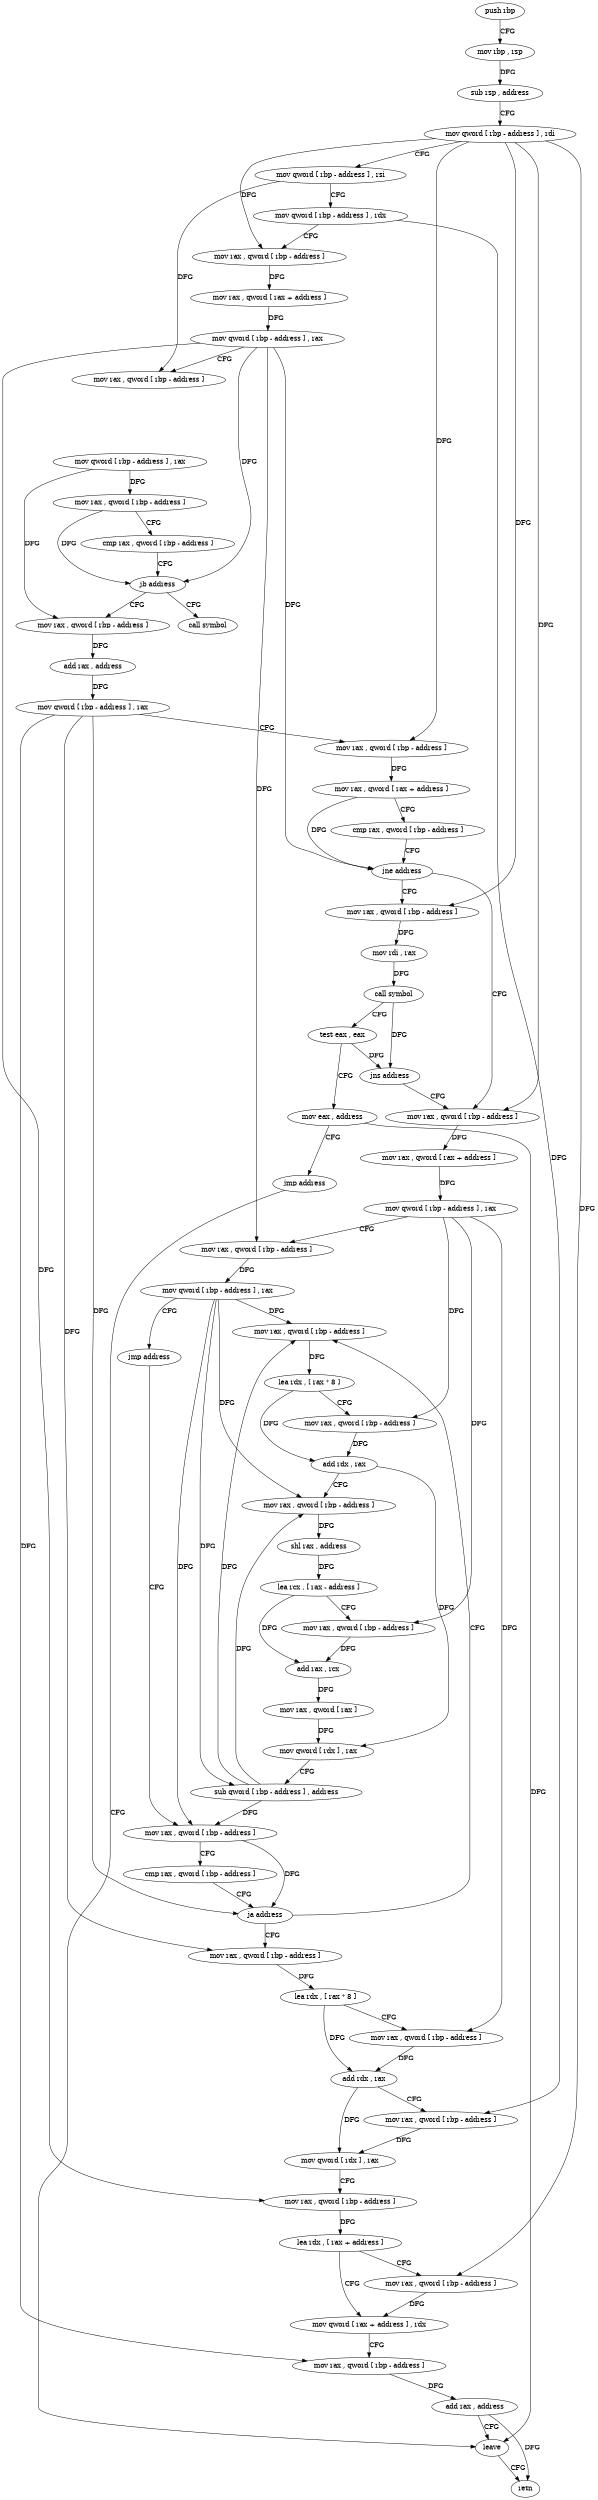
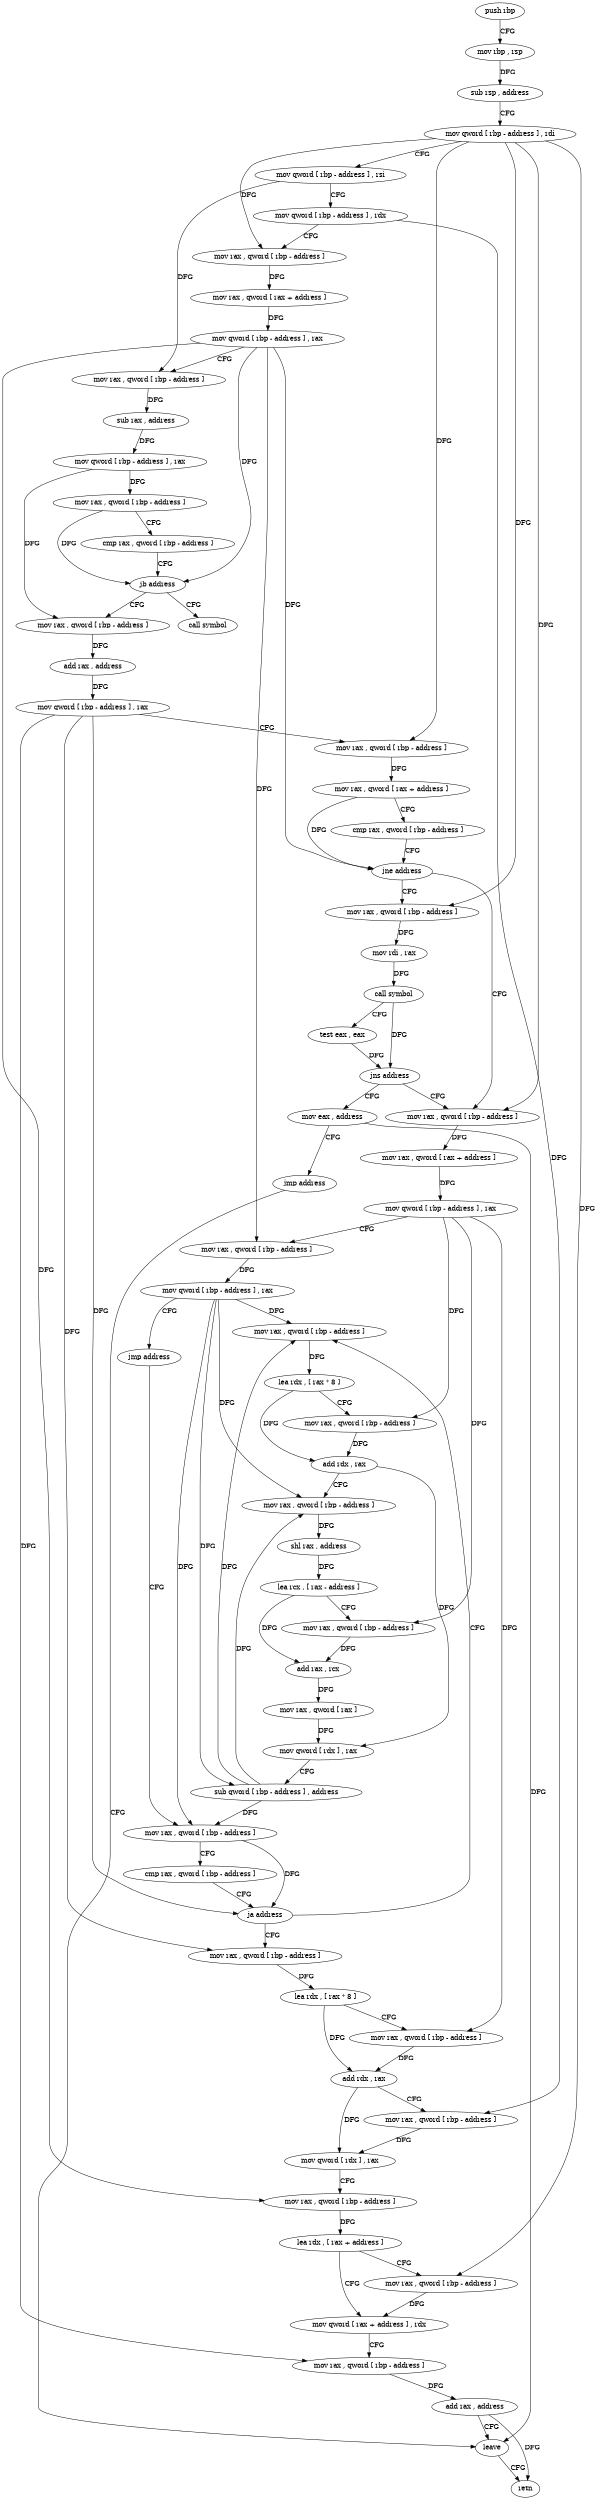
node "sub rax , address": added
edge "test eax , eax" -> "mov eax , address": now "jns address" -> "mov eax , address"
